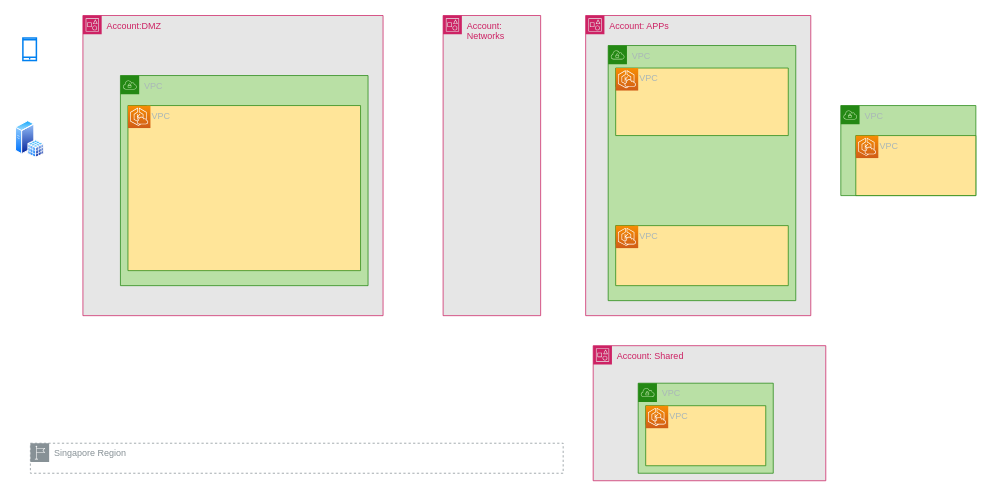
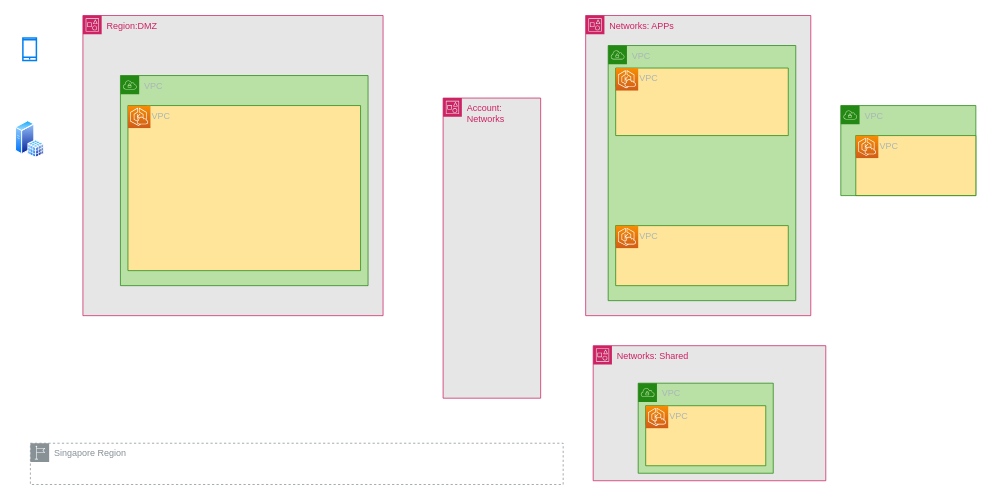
node "Account:DMZ": label "Account:DMZ" -> "Region:DMZ"
node "Account: APPs": label "Account: APPs" -> "Networks: APPs"
node "Account: Networks": moved (492, 165) -> (492, 248)
node "Account: Shared": label "Account: Shared" -> "Networks: Shared"
node "Singapore Region": size 533x30 -> 533x41
